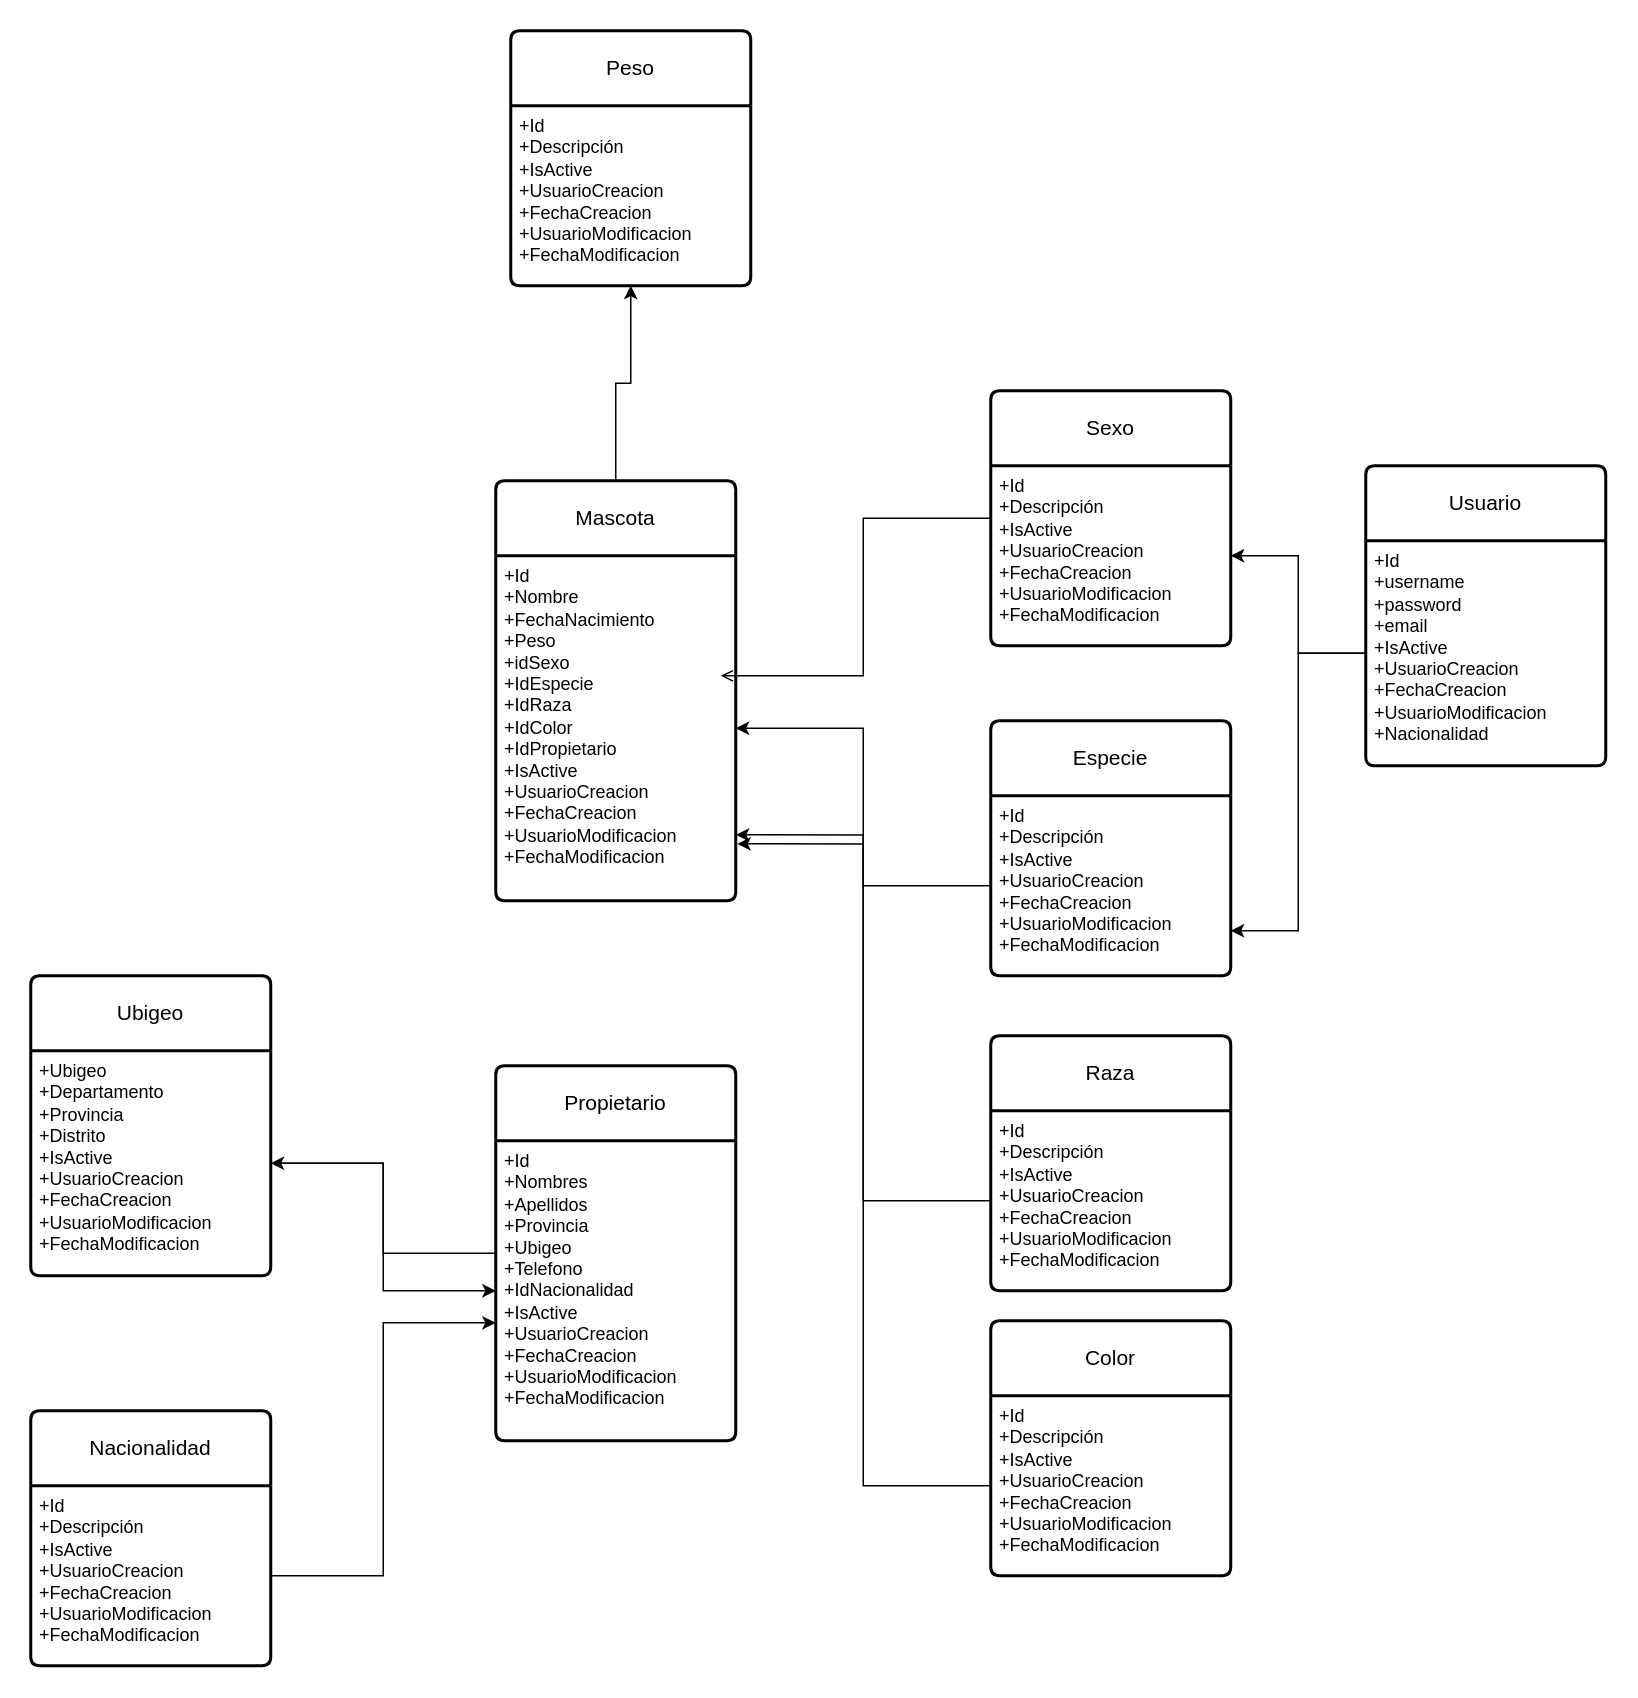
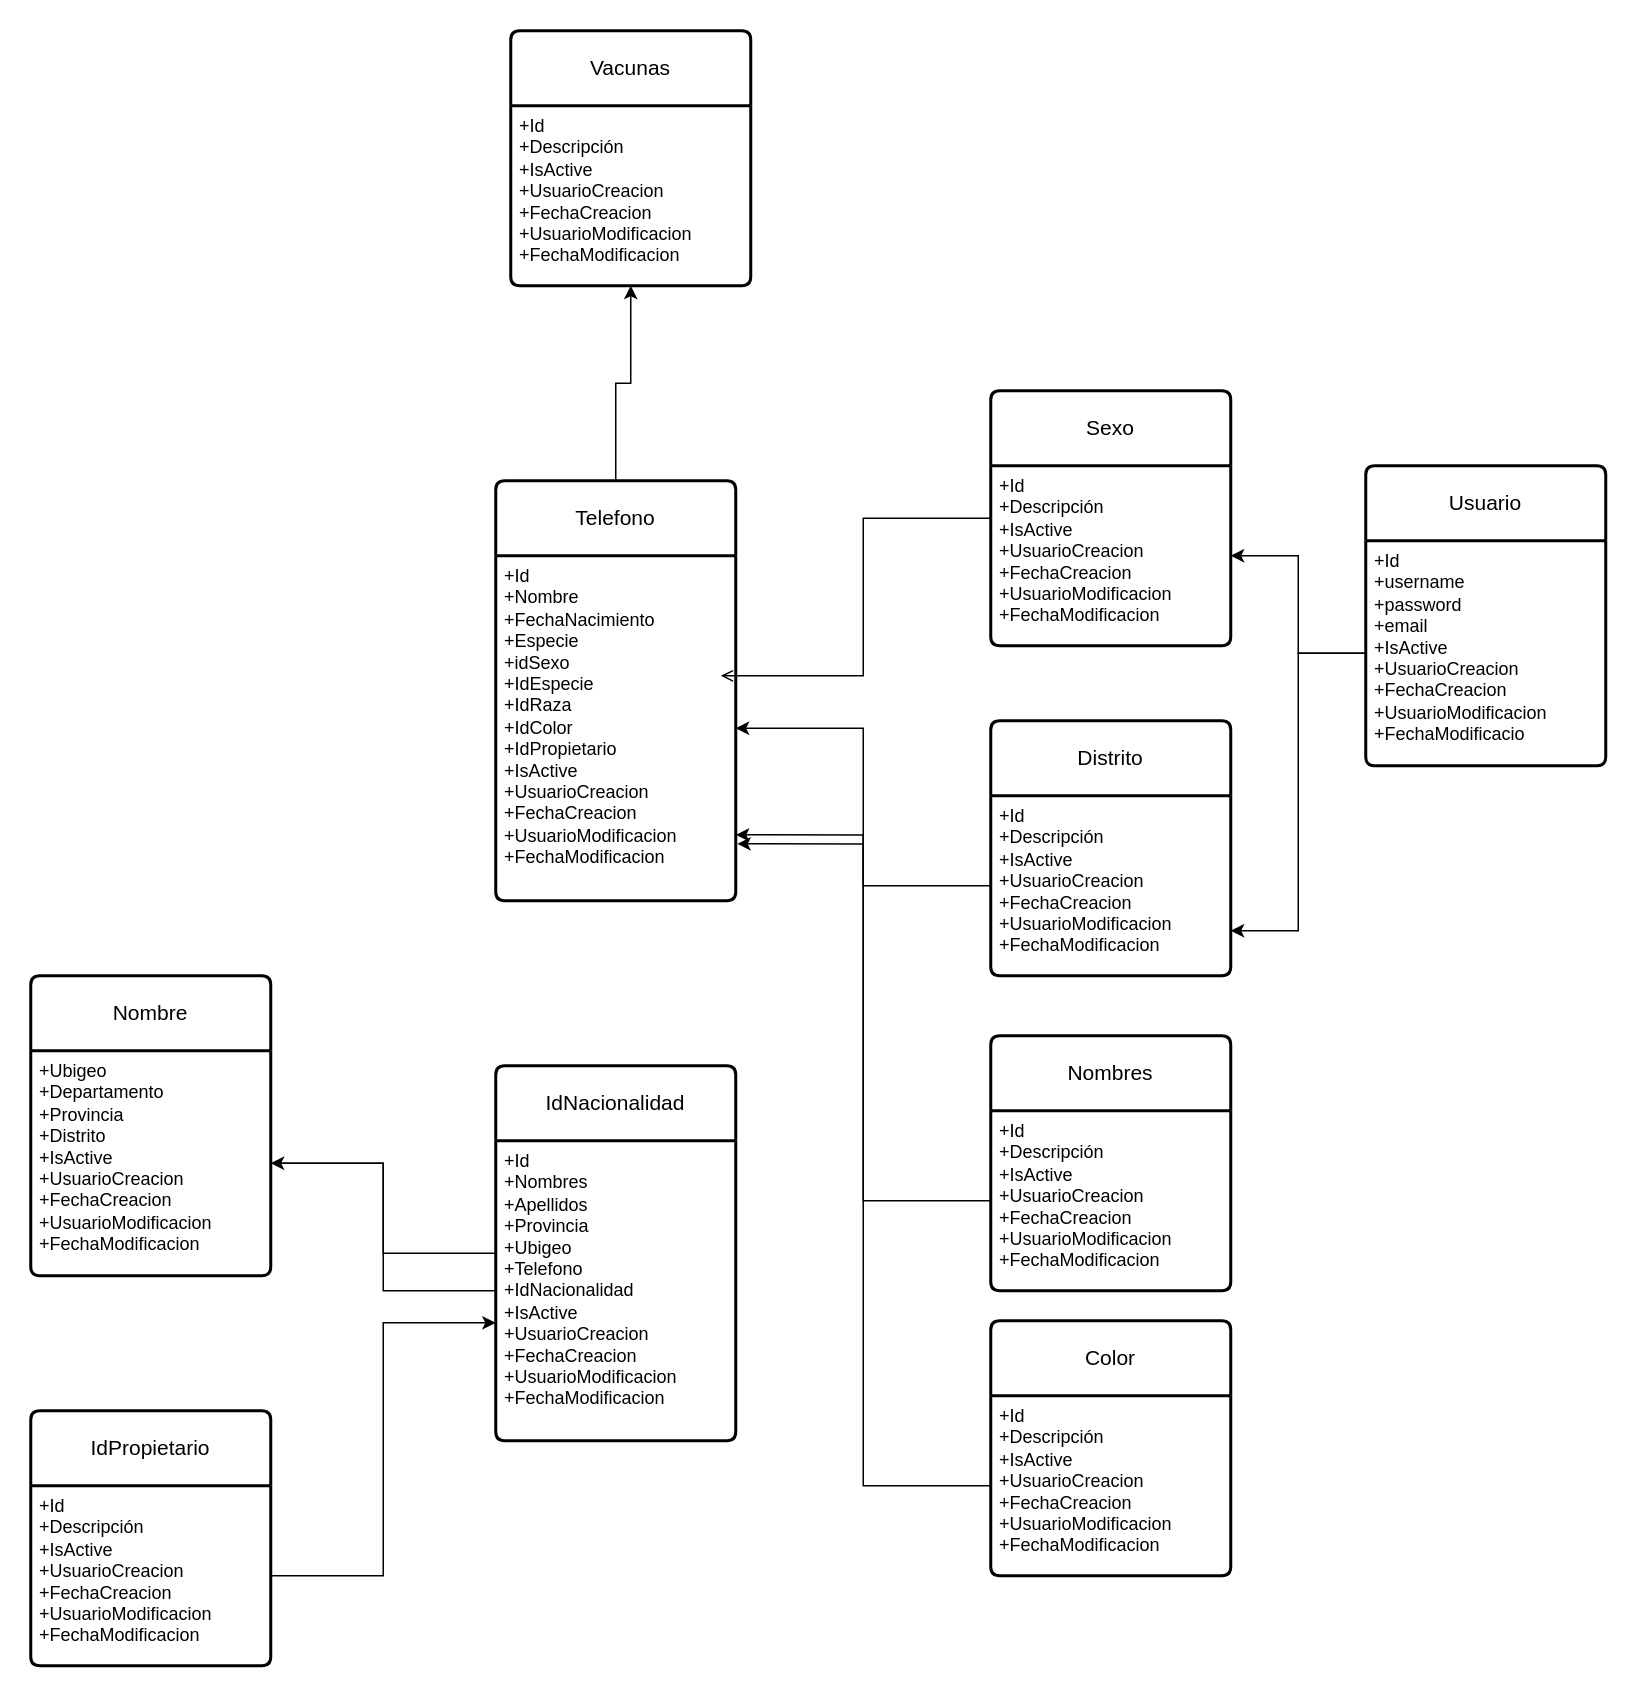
node "Peso": label "Peso" -> "Vacunas"
node "Mascota": label "Mascota" -> "Telefono"
node "+Id +username +password +email +IsActive +UsuarioCreacion +FechaCreacion +UsuarioModificacion +Nacionalidad": label "+Id +username +password +email +IsActive +UsuarioCreacion +FechaCreacion +UsuarioModificacion +Nacionalidad" -> "+Id +username +password +email +IsActive +UsuarioCreacion +FechaCreacion +UsuarioModificacion +FechaModificacio"
node "+Id +Nombre +FechaNacimiento +Peso +idSexo +IdEspecie +IdRaza +IdColor +IdPropietario +IsActive +UsuarioCreacion +FechaCreacion +UsuarioModificacion +FechaModificacion": label "+Id +Nombre +FechaNacimiento +Peso +idSexo +IdEspecie +IdRaza +IdColor +IdPropietario +IsActive +UsuarioCreacion +FechaCreacion +UsuarioModificacion +FechaModificacion" -> "+Id +Nombre +FechaNacimiento +Especie +idSexo +IdEspecie +IdRaza +IdColor +IdPropietario +IsActive +UsuarioCreacion +FechaCreacion +UsuarioModificacion +FechaModificacion"
node "Especie": label "Especie" -> "Distrito"
node "Ubigeo": label "Ubigeo" -> "Nombre"
node "Raza": label "Raza" -> "Nombres"
node "Propietario": label "Propietario" -> "IdNacionalidad"
edge "+Ubigeo +Departamento +Provincia +Distrito +IsActive +UsuarioCreacion +FechaCreacion +UsuarioModificacion +FechaModificacion" -> "+Id +Nombres +Apellidos +Provincia +Ubigeo +Telefono +IdNacionalidad +IsActive +UsuarioCreacion +FechaCreacion +UsuarioModificacion +FechaModificacion": arrowhead classic -> none
node "Nacionalidad": label "Nacionalidad" -> "IdPropietario"
